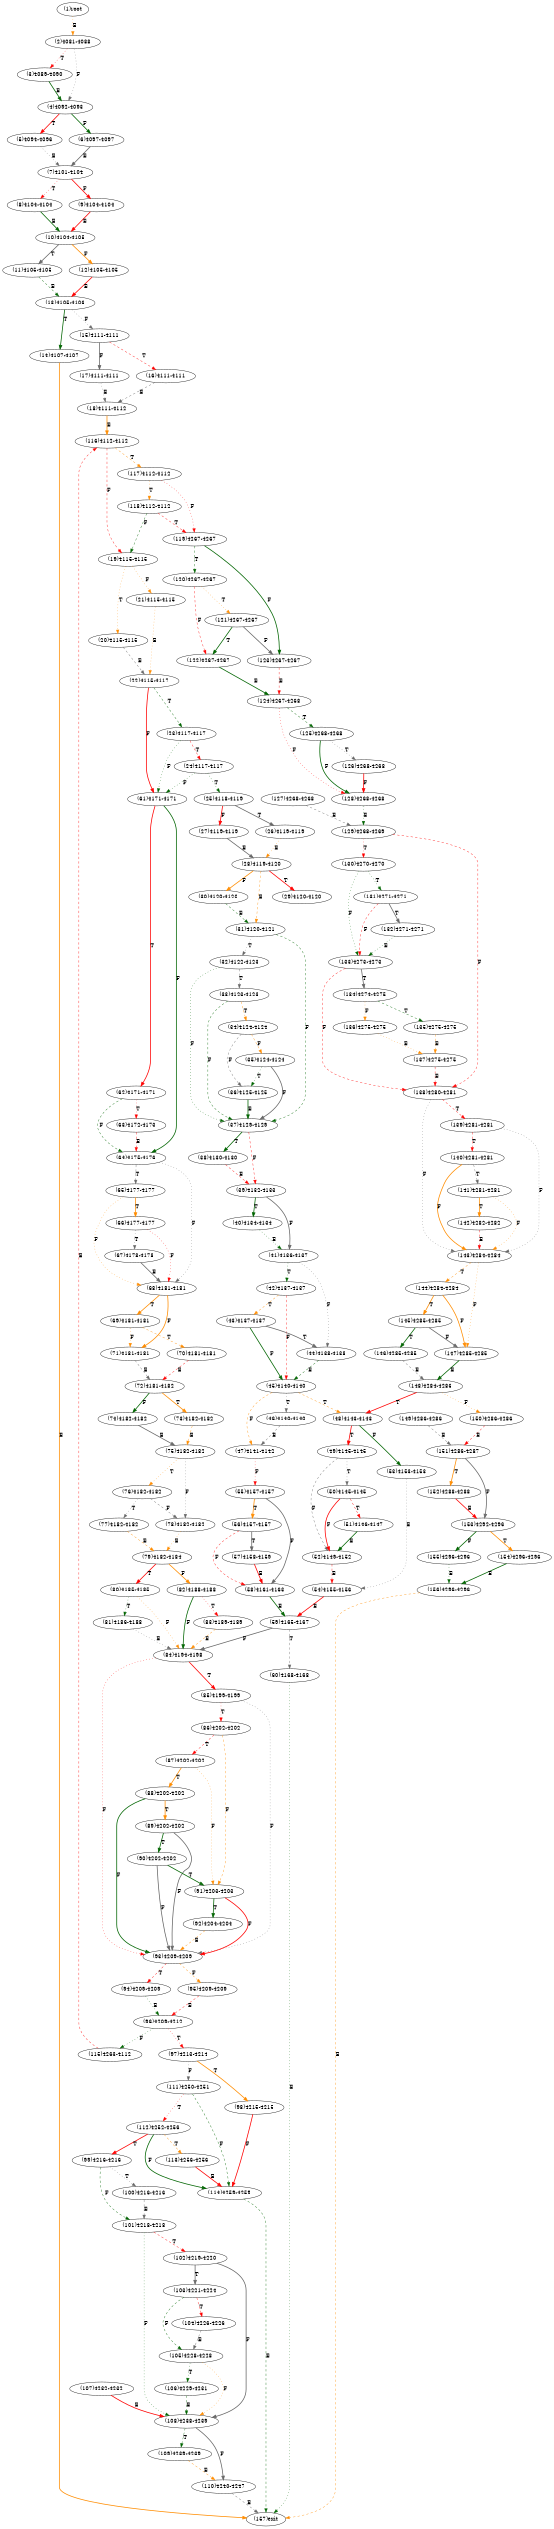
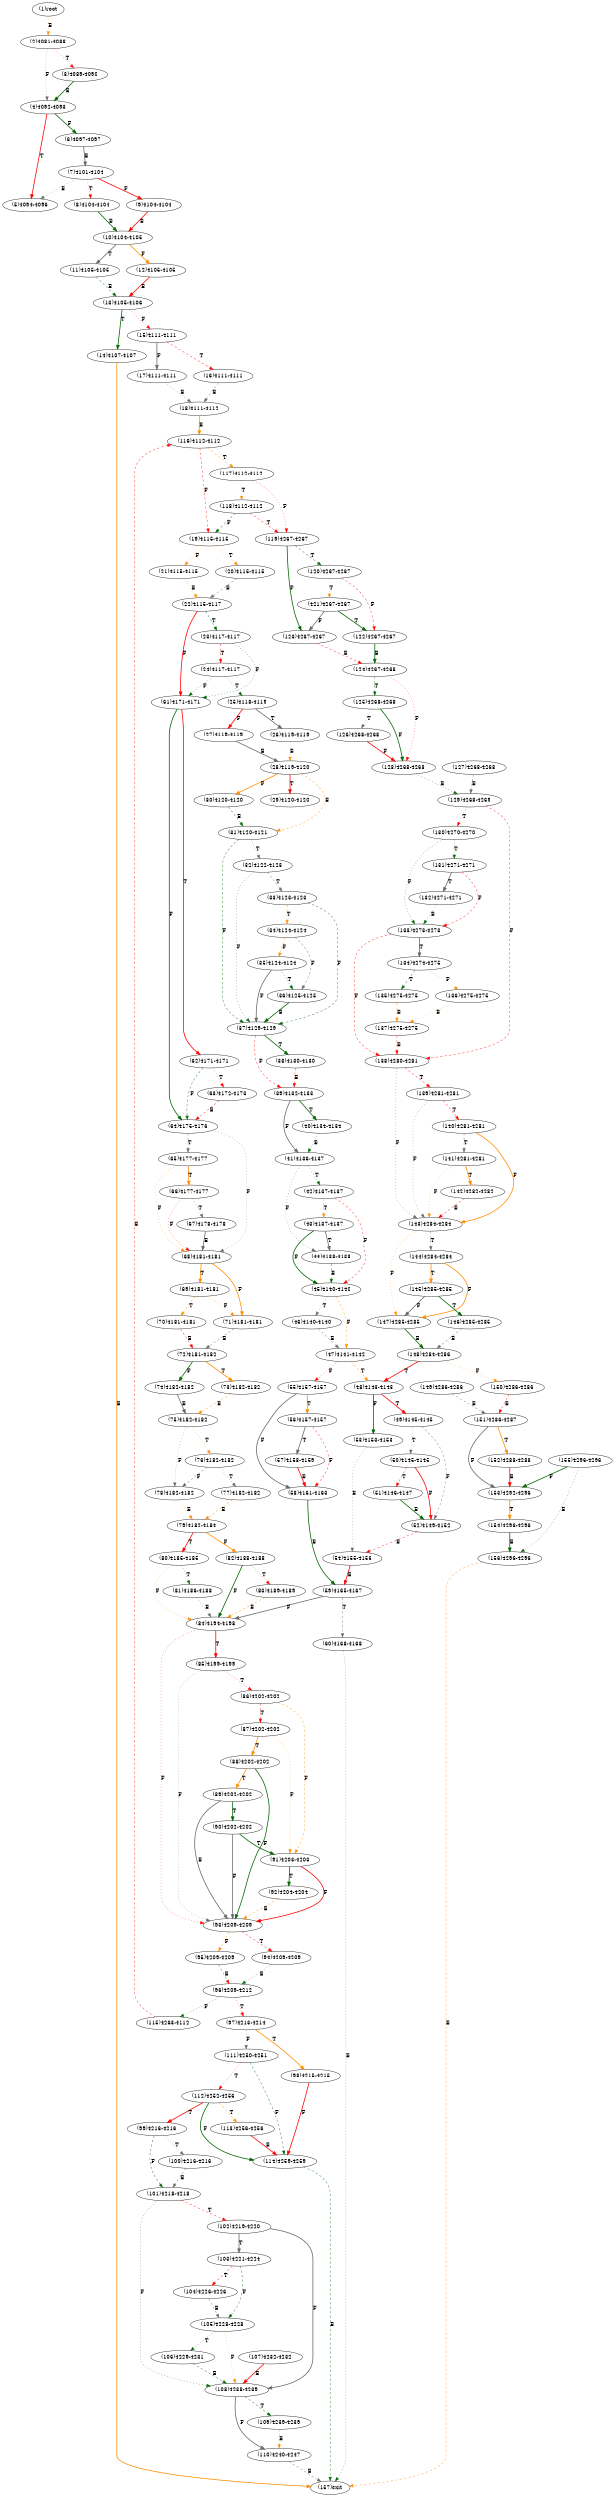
edge "(5)4094-4096" -> "(7)4101-4104": reversed
edge "(13)4105-4106" -> "(15)4111-4111": color gray40 -> red
node "(121)4267-4267": label "(121)4267-4267" -> "(421)4267-4267"
edge "(143)4284-4284" -> "(144)4284-4284": color darkorange -> gray40
edge "(45)4140-4140" -> "(48)4143-4143": now "(47)4141-4142" -> "(48)4143-4143"
edge "(153)4292-4296" -> "(155)4296-4296": reversed
edge "(89)4202-4202" -> "(93)4209-4209": label "F" -> "E"
